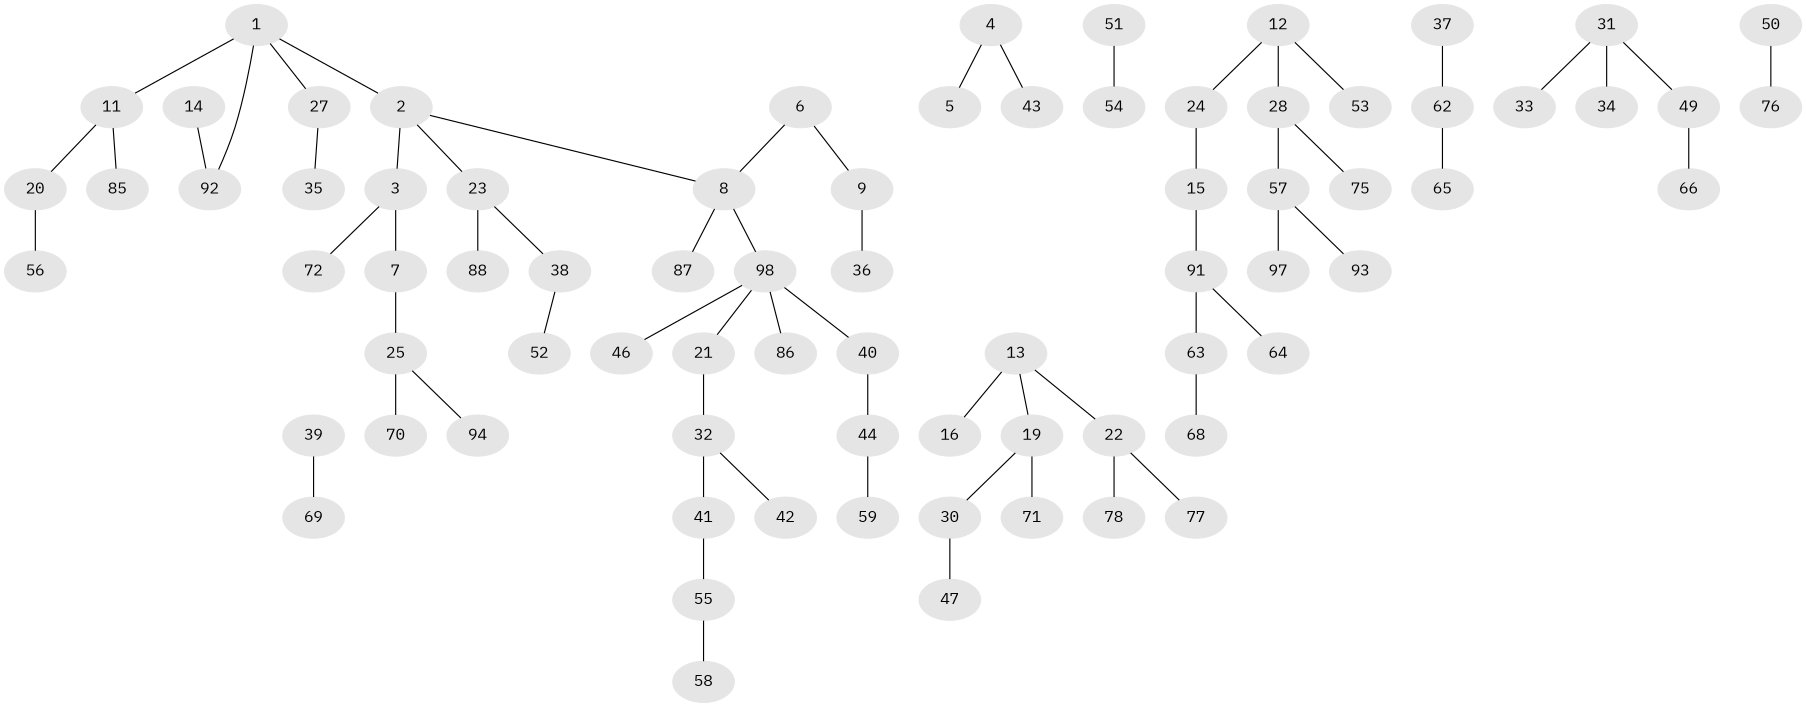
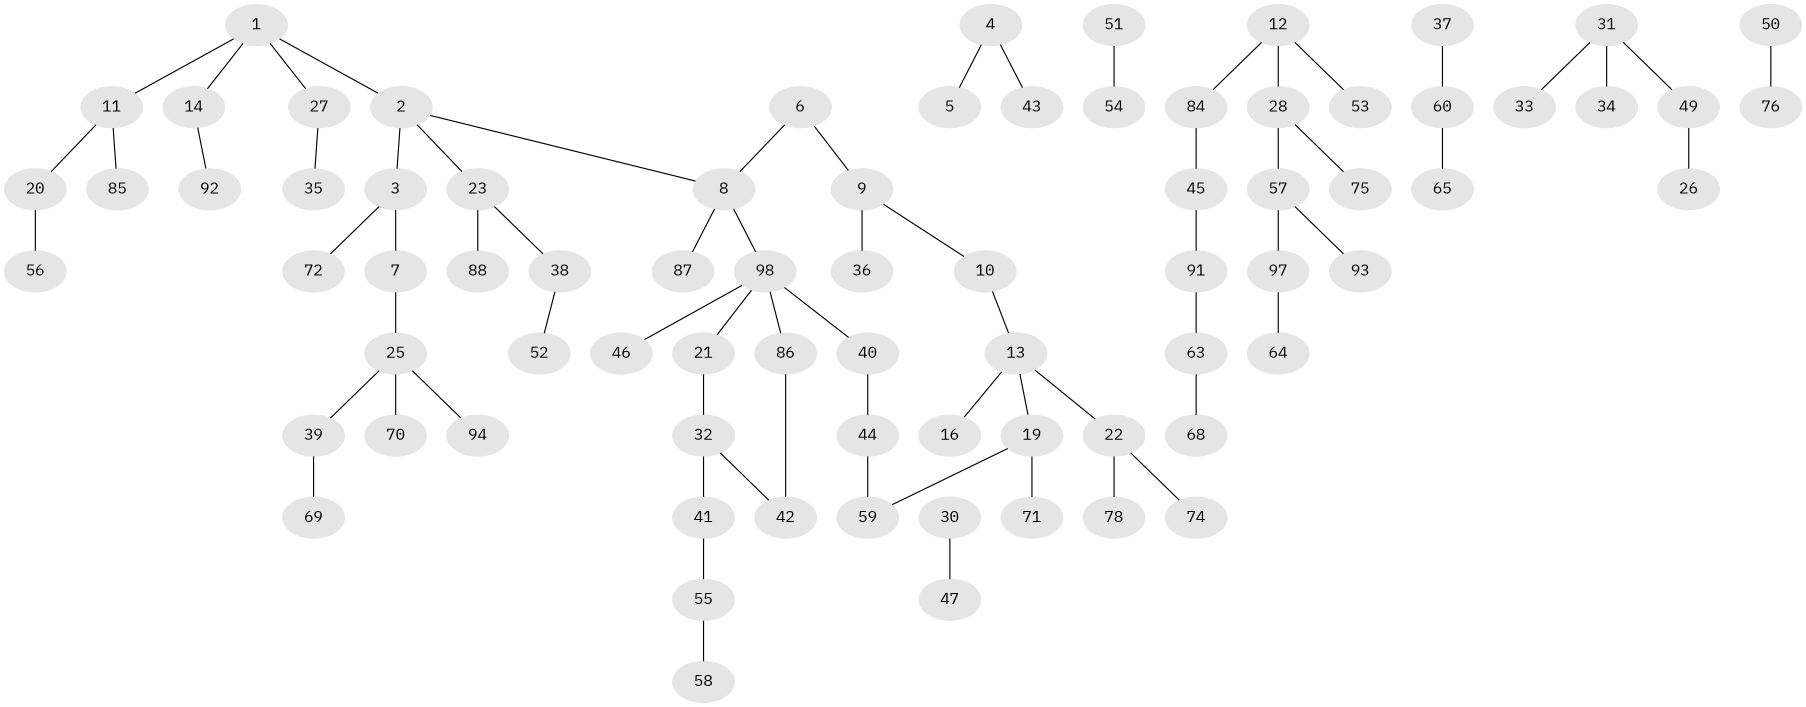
node "24": label "24" -> "84"
node "62": label "62" -> "60"
edge "1" -- "92": now "1" -- "14"
node "15": label "15" -> "45"
node "66": label "66" -> "26"
node "10": added
edge "91" -- "64": now "97" -- "64"
edge "25" -- "39": added
edge "86" -- "42": added
edge "19" -- "30": now "19" -- "59"
node "77": label "77" -> "74"
